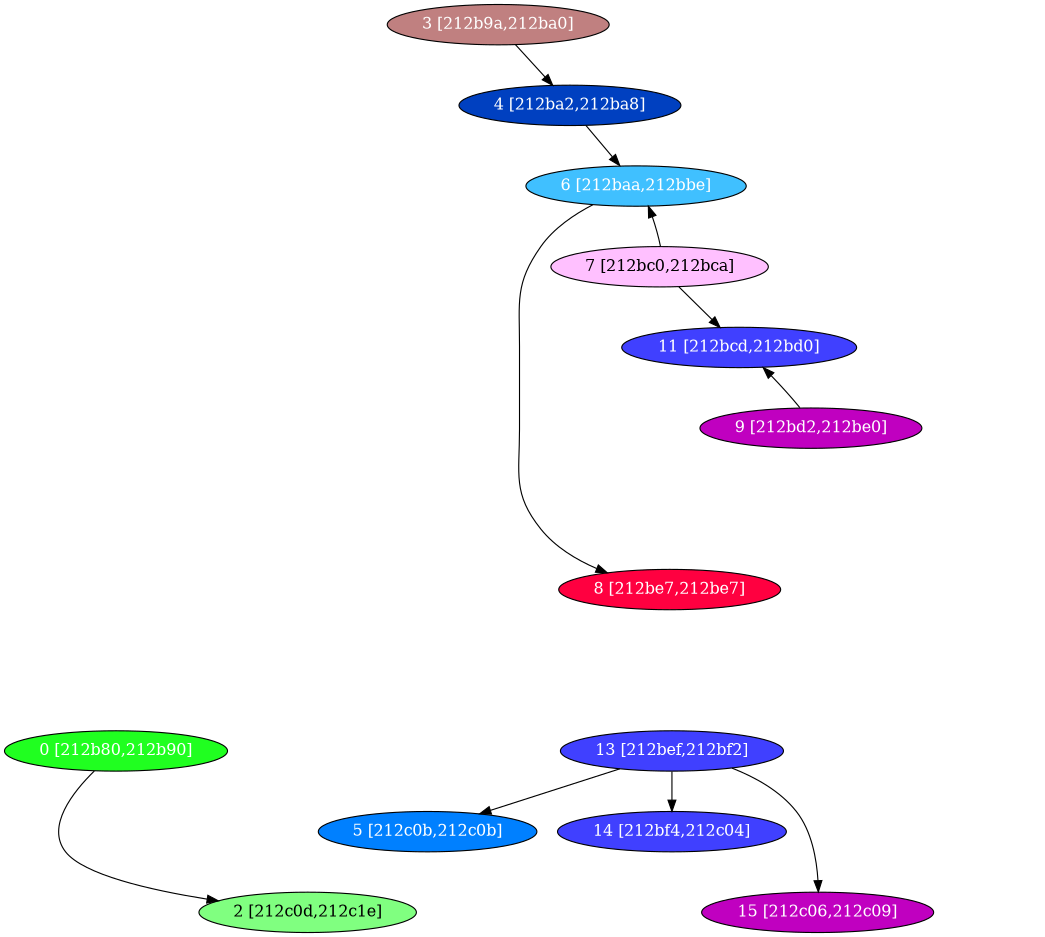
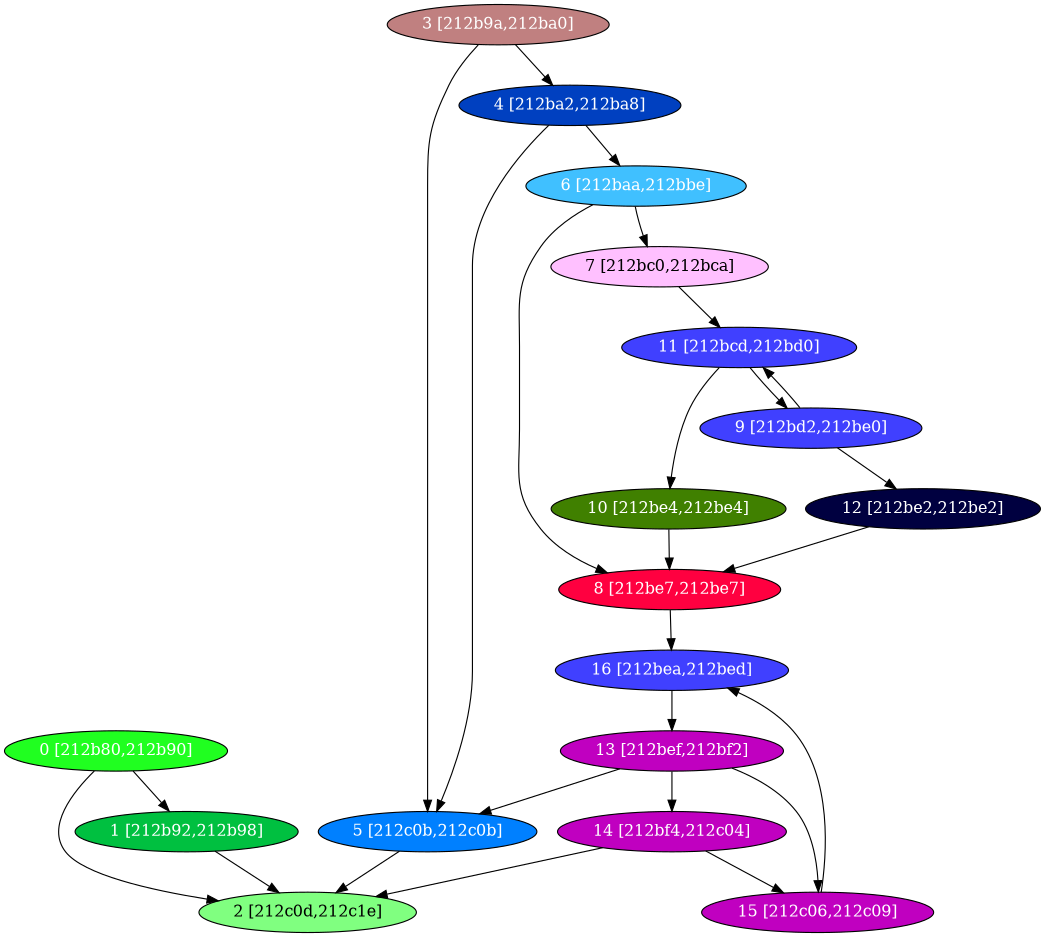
edge "7 [212bc0,212bca]" -> "6 [212baa,212bbe]": reversed
edge "11 [212bcd,212bd0]" -> "9 [212bd2,212be0]": added
edge "3 [212b9a,212ba0]" -> "5 [212c0b,212c0b]": added
node "9 [212bd2,212be0]": fillcolor #c000c0 -> #4040ff
edge "4 [212ba2,212ba8]" -> "5 [212c0b,212c0b]": added
node "10 [212be4,212be4]": added
node "12 [212be2,212be2]": added
node "16 [212bea,212bed]": added
node "13 [212bef,212bf2]": fillcolor #4040ff -> #c000c0
node "1 [212b92,212b98]": added
node "14 [212bf4,212c04]": fillcolor #4040ff -> #c000c0
edge "5 [212c0b,212c0b]" -> "2 [212c0d,212c1e]": added
edge "14 [212bf4,212c04]" -> "15 [212c06,212c09]": added
edge "14 [212bf4,212c04]" -> "2 [212c0d,212c1e]": added
